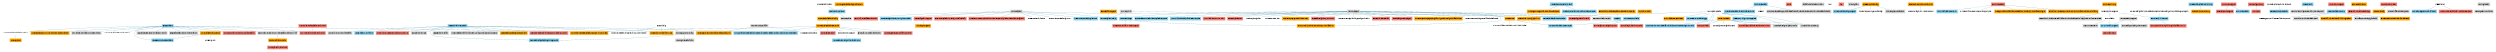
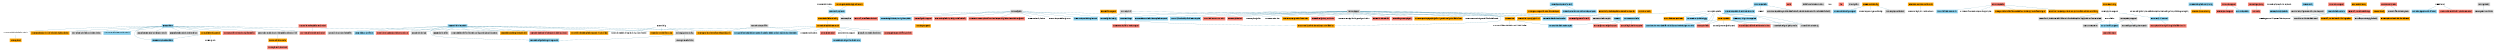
node "117-371Use a centralized access control mechanism": fillcolor white -> skyblue
